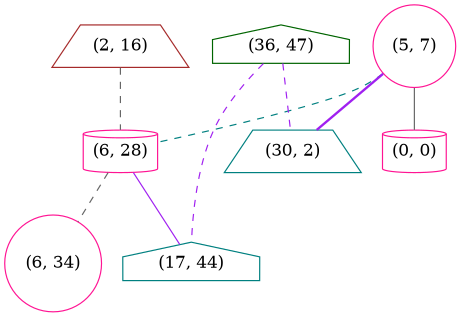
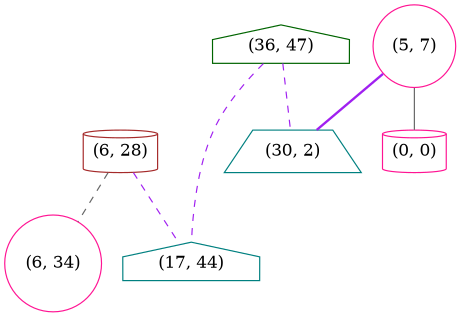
node "(2, 16)": removed
edge "(5, 7)" -- "(6, 28)": removed
node "(6, 28)": color deeppink -> brown
edge "(6, 28)" -- "(17, 44)": style solid -> dashed
